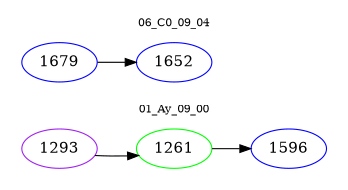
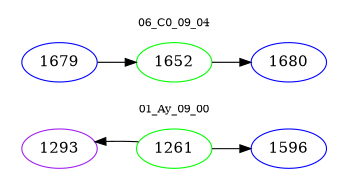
node "1652": color blue -> green
node "1680": added
edge "1293" -> "1261": reversed
